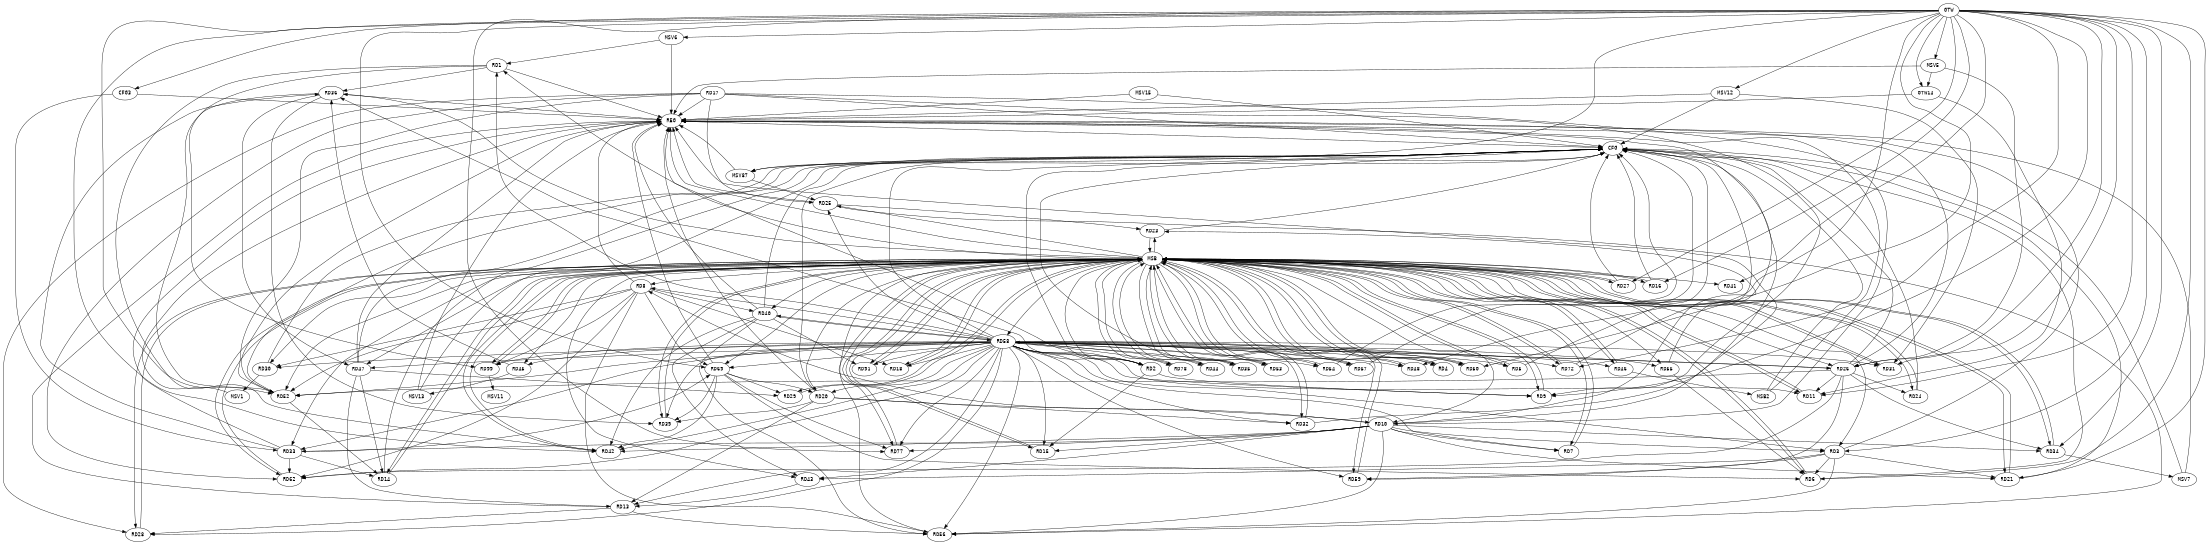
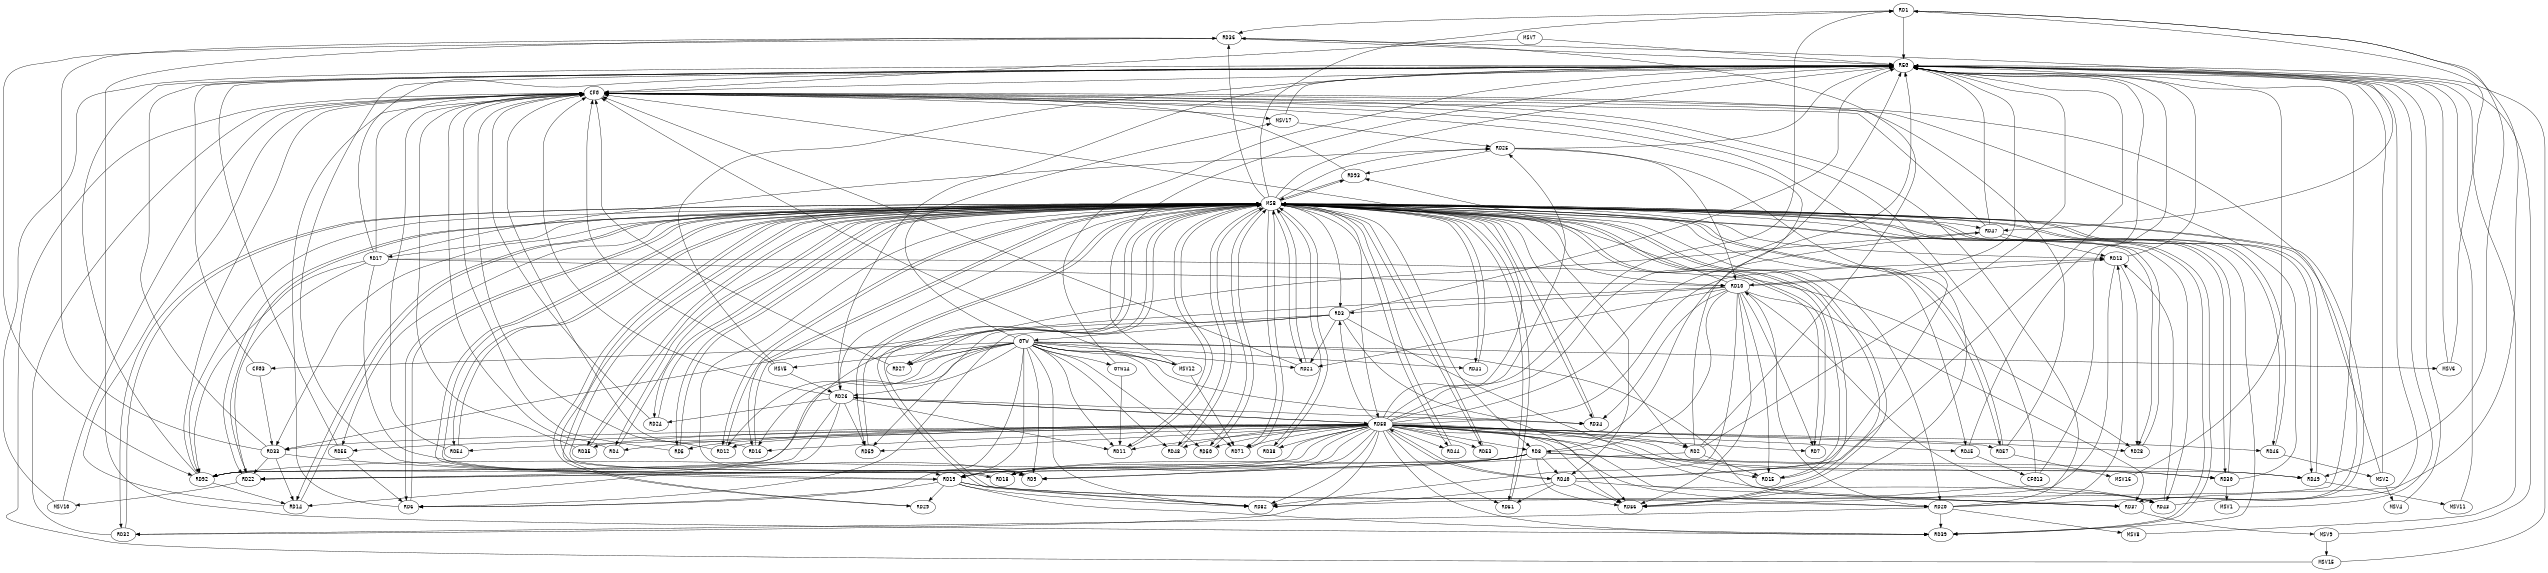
edge "MSV5" -> "GTW14": now "MSV5" -> "CFG"
edge "MSV11" -> "REG": added
edge "RD25" -> "RD10": added
edge "RD43" -> "REG": added
node "MSV87": label "MSV87" -> "MSV17"
edge "MSB" -> "RD17": added
edge "MSB" -> "RD13": added
edge "RD41" -> "MSB": added
edge "RD30" -> "MSB": added
node "RD23": label "RD23" -> "RD93"
edge "GTW" -> "RD3": reversed
edge "RD4" -> "CFG": added
edge "RD58" -> "REG": added
edge "RD45" -> "RD36": now "RD45" -> "REG"
edge "RD13" -> "RD10": added
edge "MSB" -> "RD56": added
node "RD99": label "RD99" -> "RD49"
node "RD69": label "RD69" -> "RD19"
node "RD91": label "RD91" -> "RD51"
node "RD78": label "RD78" -> "RD38"
node "RD72": label "RD72" -> "RD12"
node "RD31": label "RD31" -> "RD71"
edge "RD47" -> "RD29": now "RD47" -> "RD39"
node "RD52": label "RD52" -> "RD92"
node "MSV13": label "MSV13" -> "CFG13"
node "MSB2": label "MSB2" -> "MSV2"
edge "RD58" -> "RD16": added
node "RD42": label "RD42" -> "RD82"
node "RD77": label "RD77" -> "RD37"
edge "RD34" -> "MSV7": removed
node "RD62": label "RD62" -> "RD22"
node "MSV16": added
node "MSV10": added
node "MSV4": added
node "MSV8": added
node "MSV9": added
